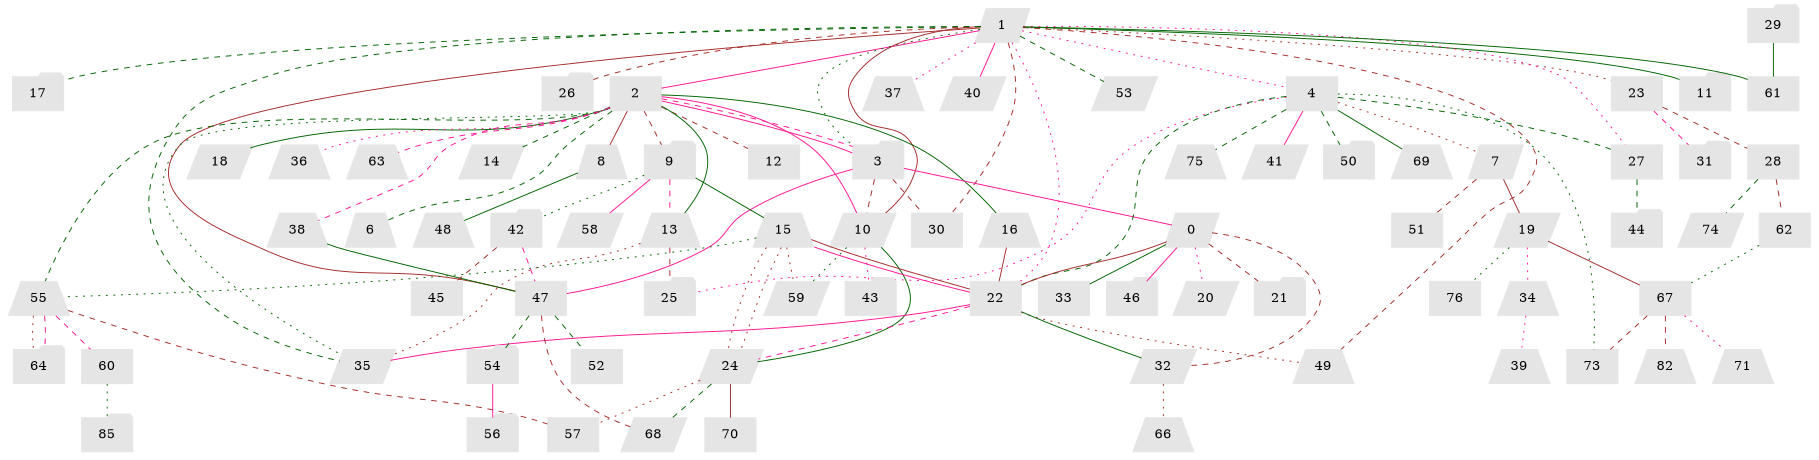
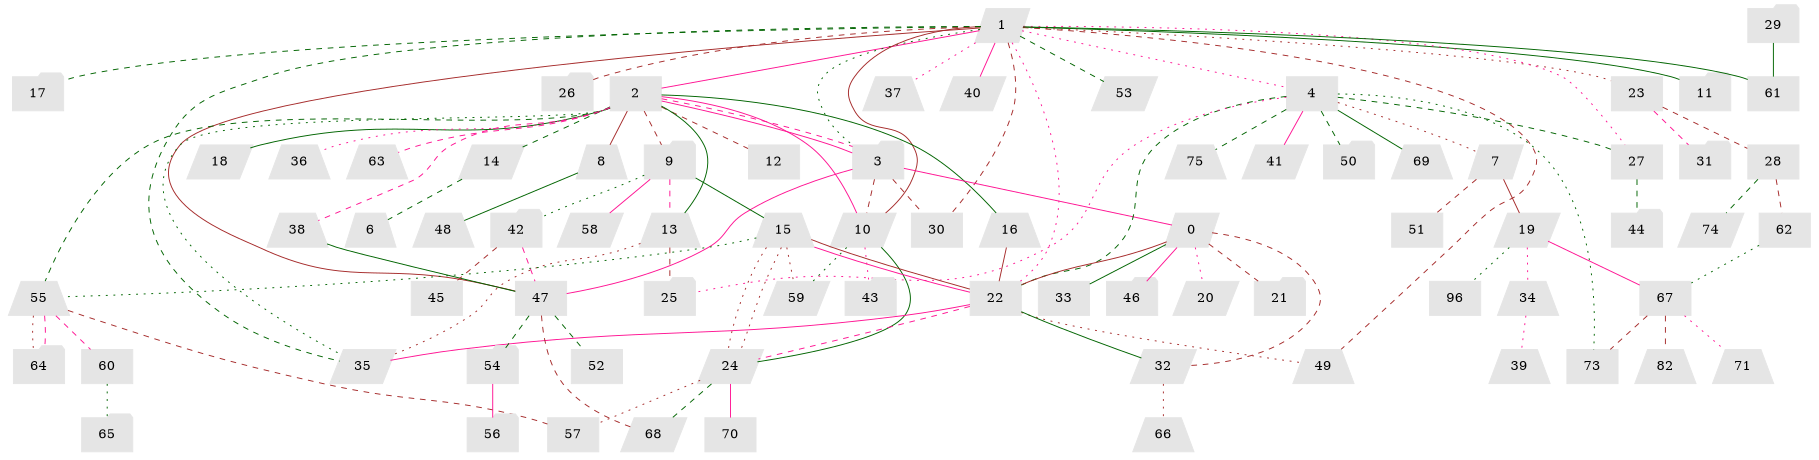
edge "2" -- "6": now "14" -- "6"
edge "19" -- "67": color brown -> deeppink
node "76": label "76" -> "96"
edge "24" -- "70": color brown -> deeppink
node "85": label "85" -> "65"
